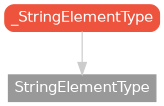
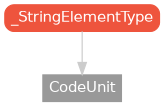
node "StringElementType": label "StringElementType" -> "CodeUnit"
